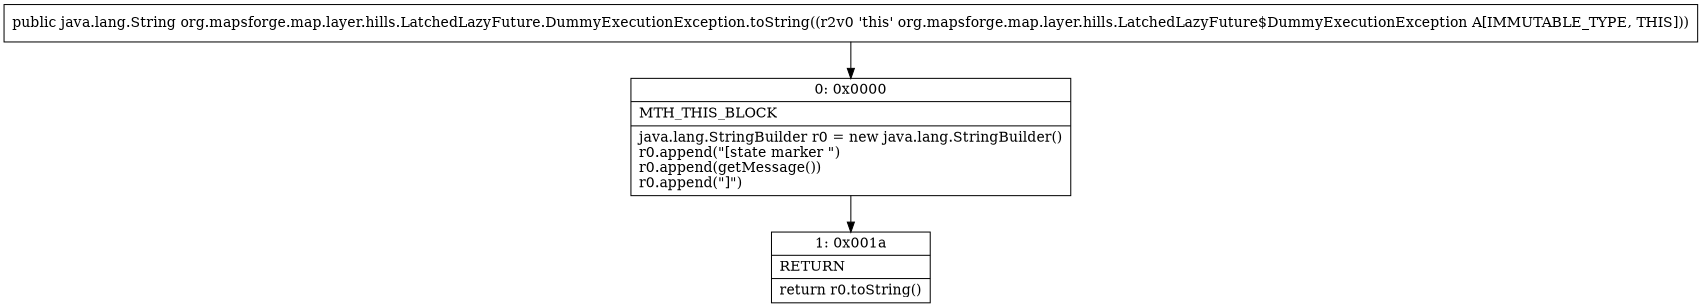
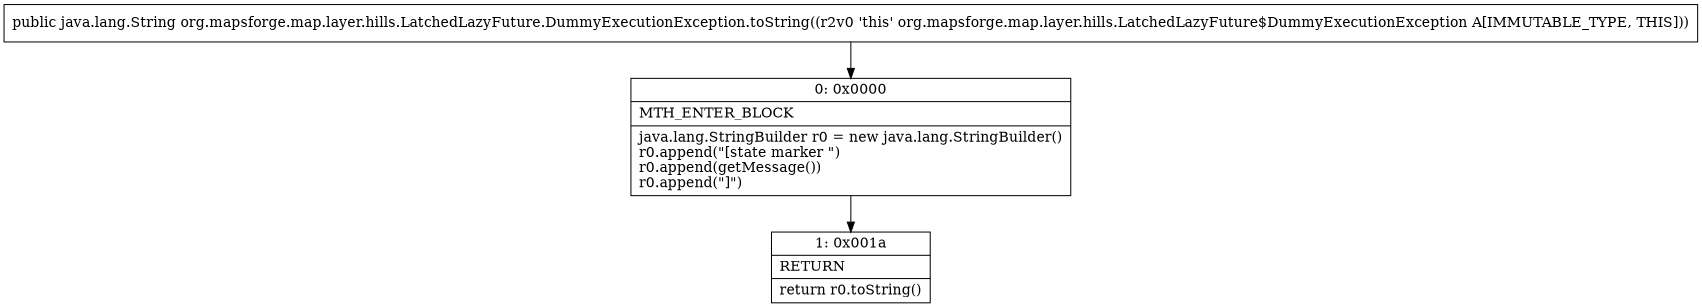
node "0: 0x0000": text "MTH_THIS_BLOCK" -> "MTH_ENTER_BLOCK"
